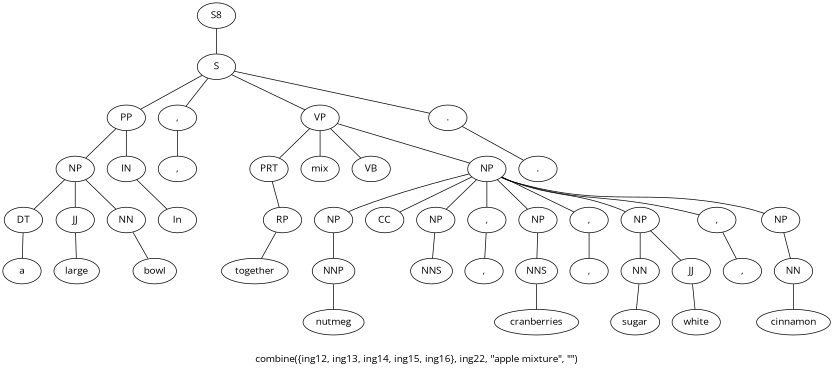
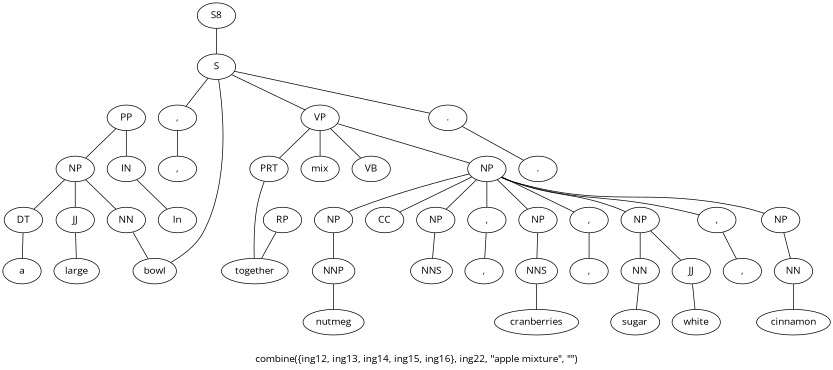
edge "S" -- "PP": now "S" -- "bowl"
edge "PRT" -- "RP": now "PRT" -- "together"
